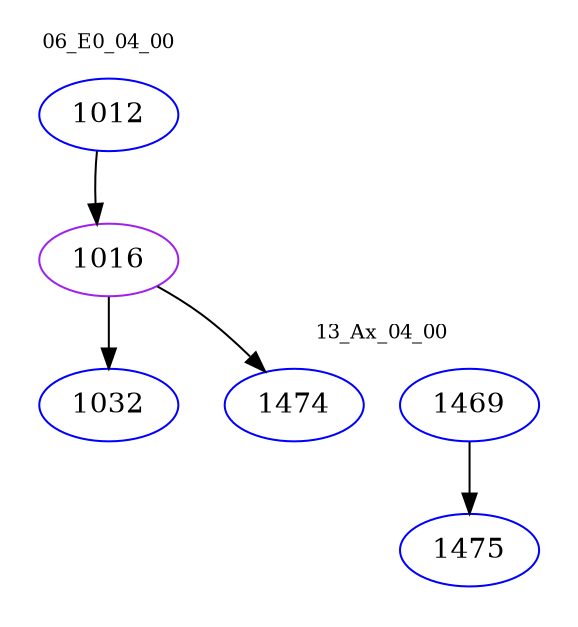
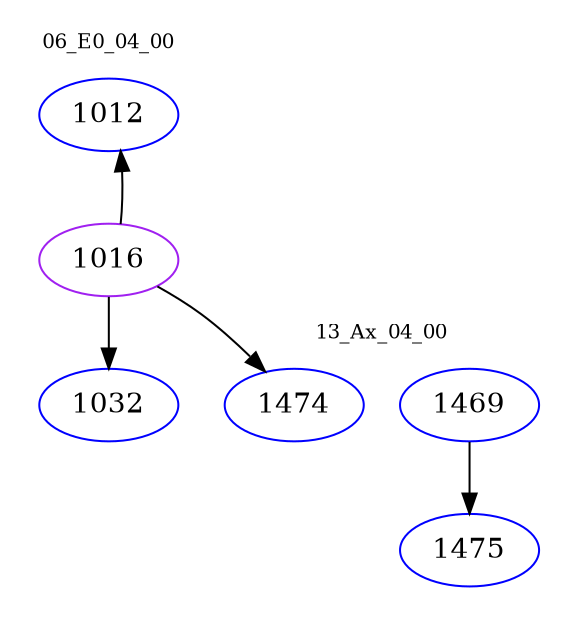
edge "1012" -> "1016": reversed
